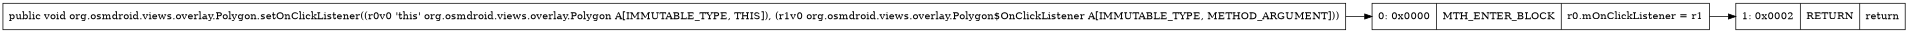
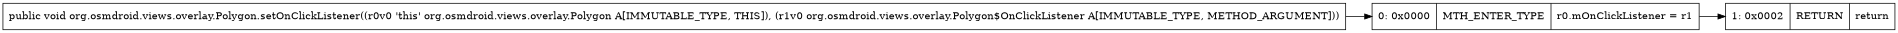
node "0: 0x0000": text "MTH_ENTER_BLOCK" -> "MTH_ENTER_TYPE"
